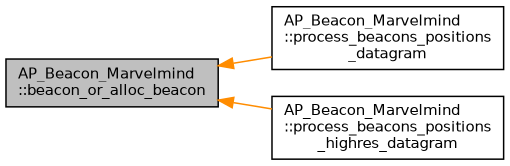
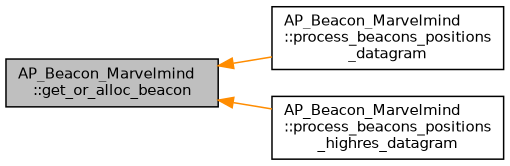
node "AP_Beacon_Marvelmind ::beacon_or_alloc_beacon": label "AP_Beacon_Marvelmind ::beacon_or_alloc_beacon" -> "AP_Beacon_Marvelmind ::get_or_alloc_beacon"
